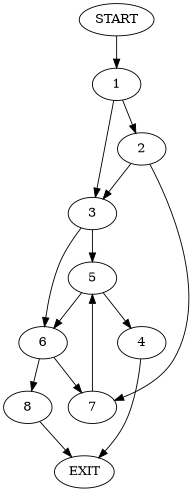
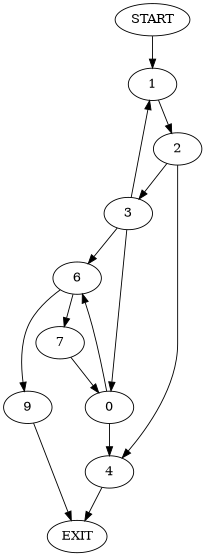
edge "1" -> "3": reversed
node "5": label "5" -> "0"
edge "2" -> "7": now "2" -> "4"
node "8": label "8" -> "9"
